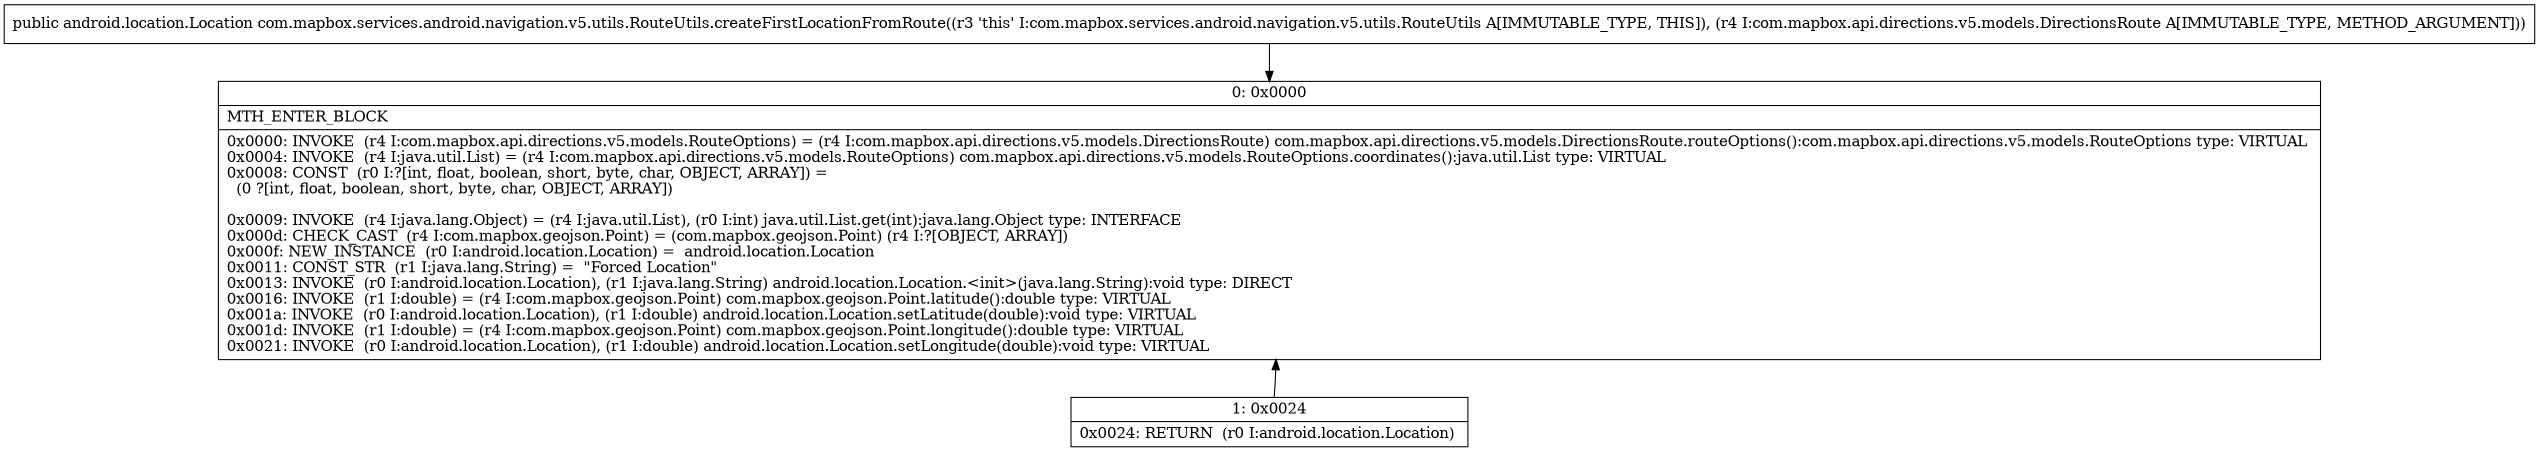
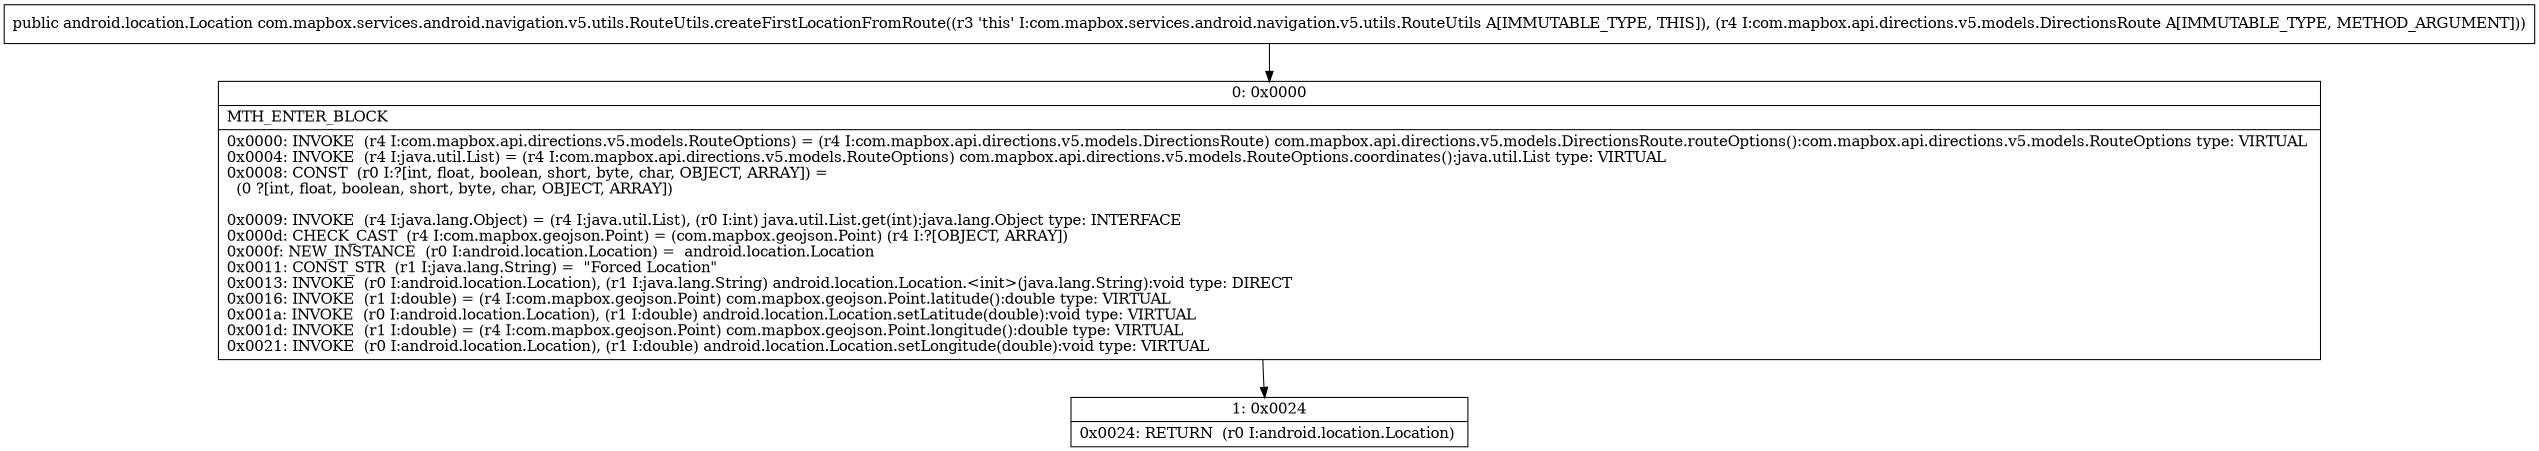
edge "1: 0x0024" -> "0: 0x0000": reversed
